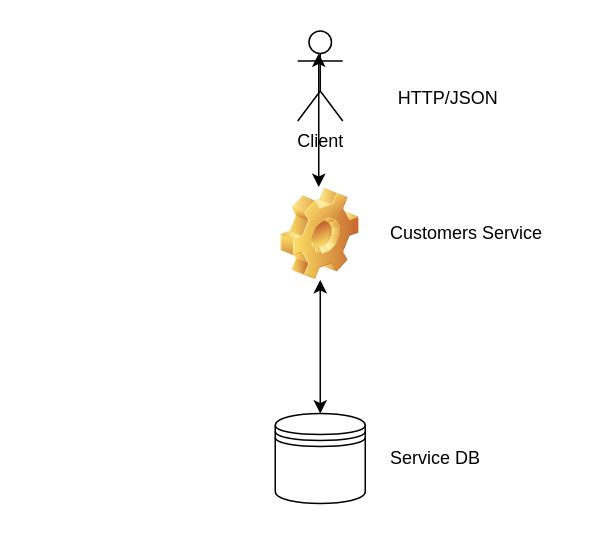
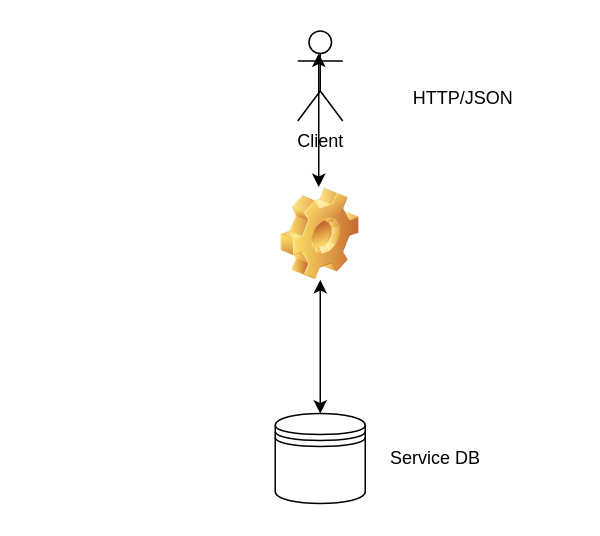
node "HTTP/JSON": moved (448, 98) -> (463, 98)
node "Customers Service": removed
